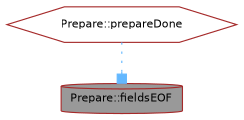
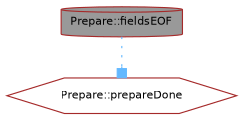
edge "Prepare::prepareDone" -> "Prepare::fieldsEOF": reversed
